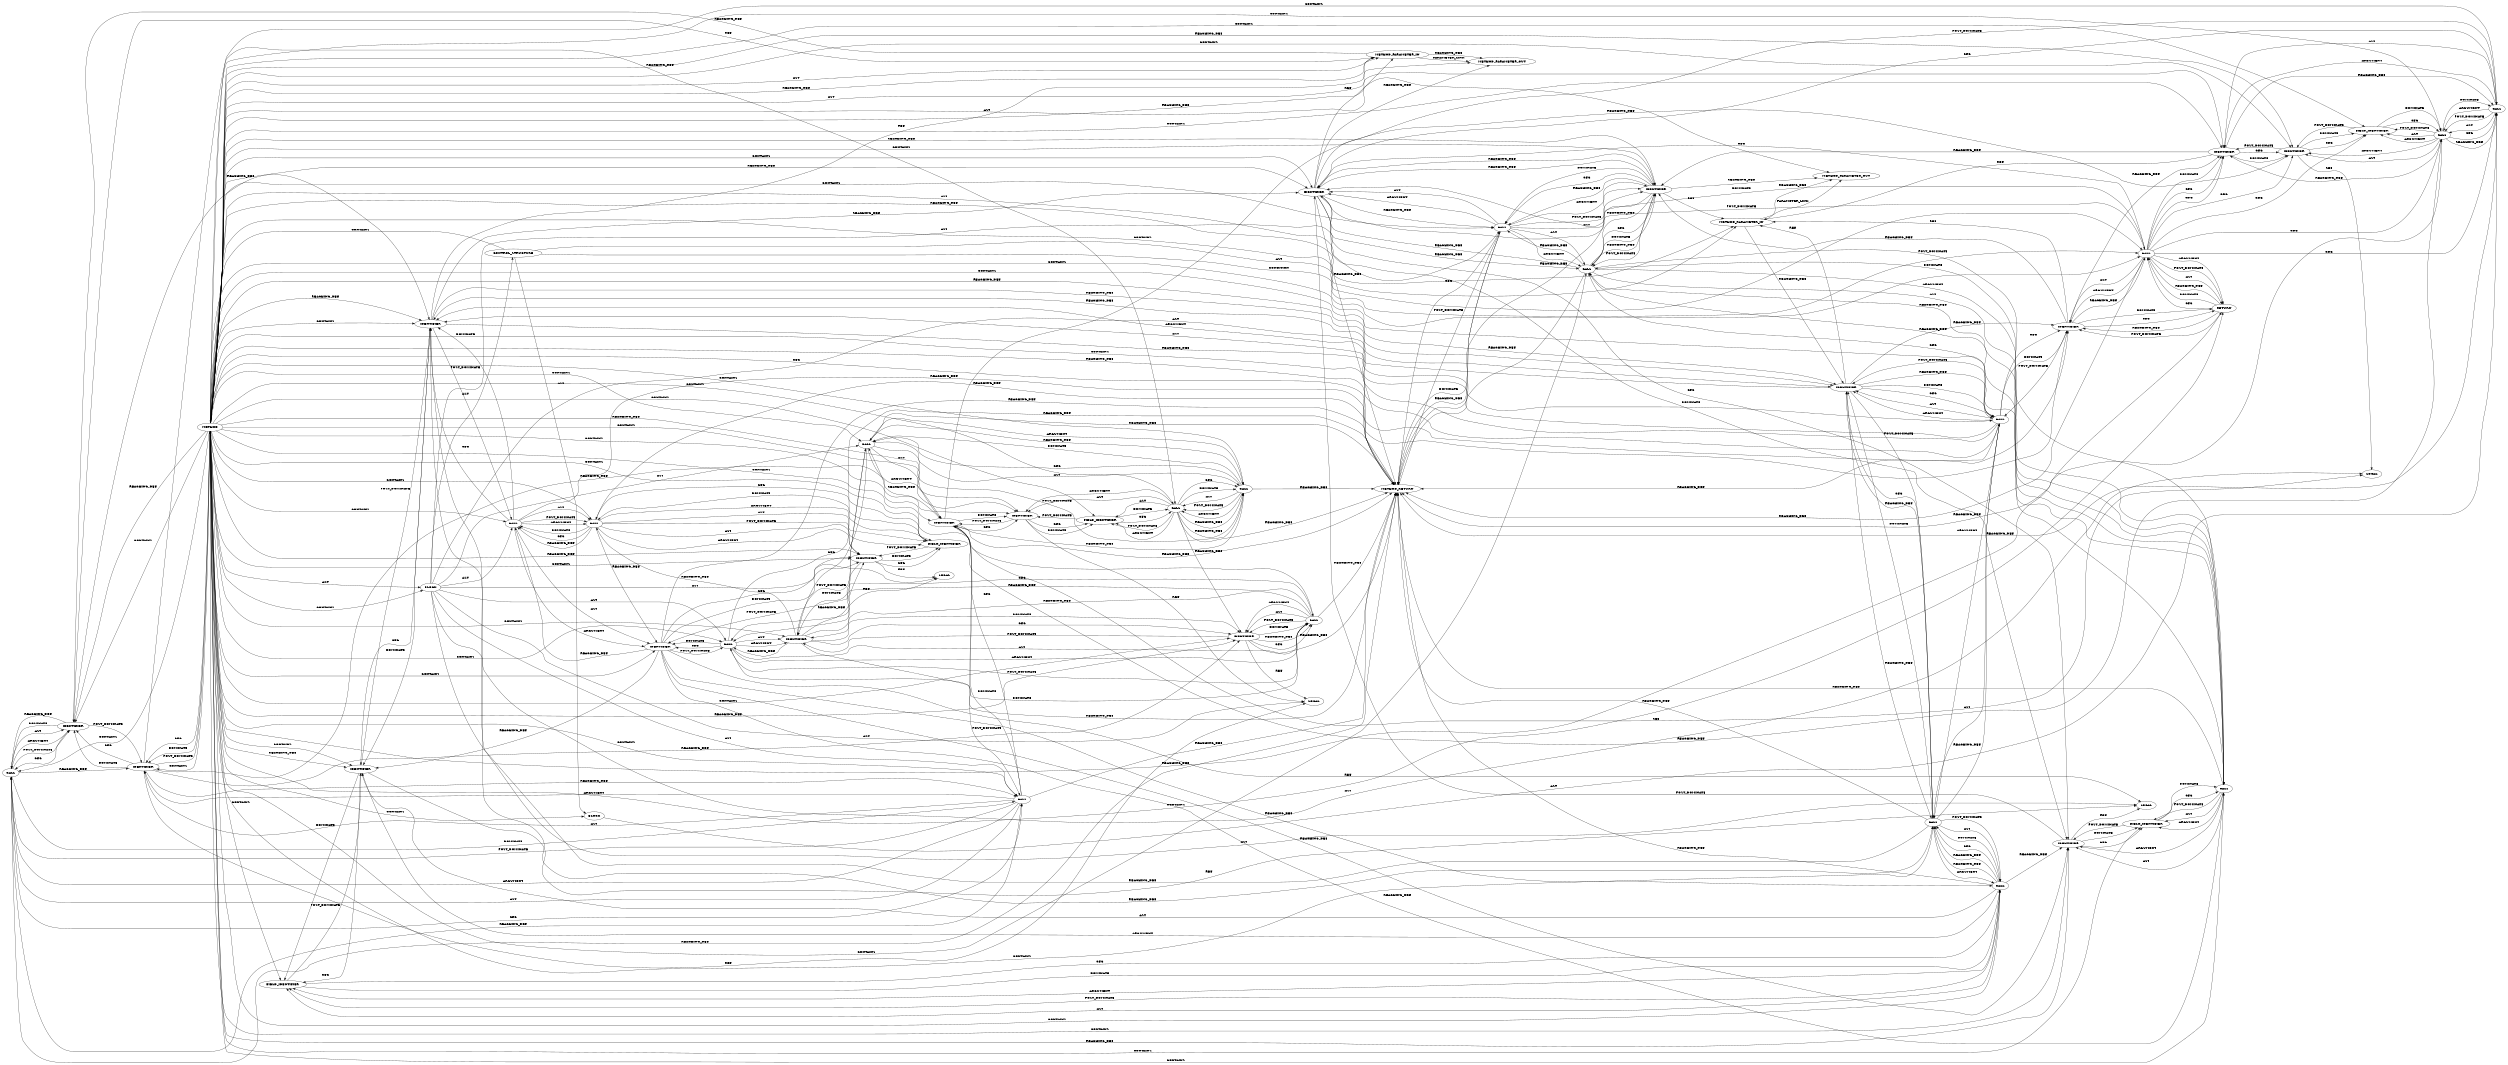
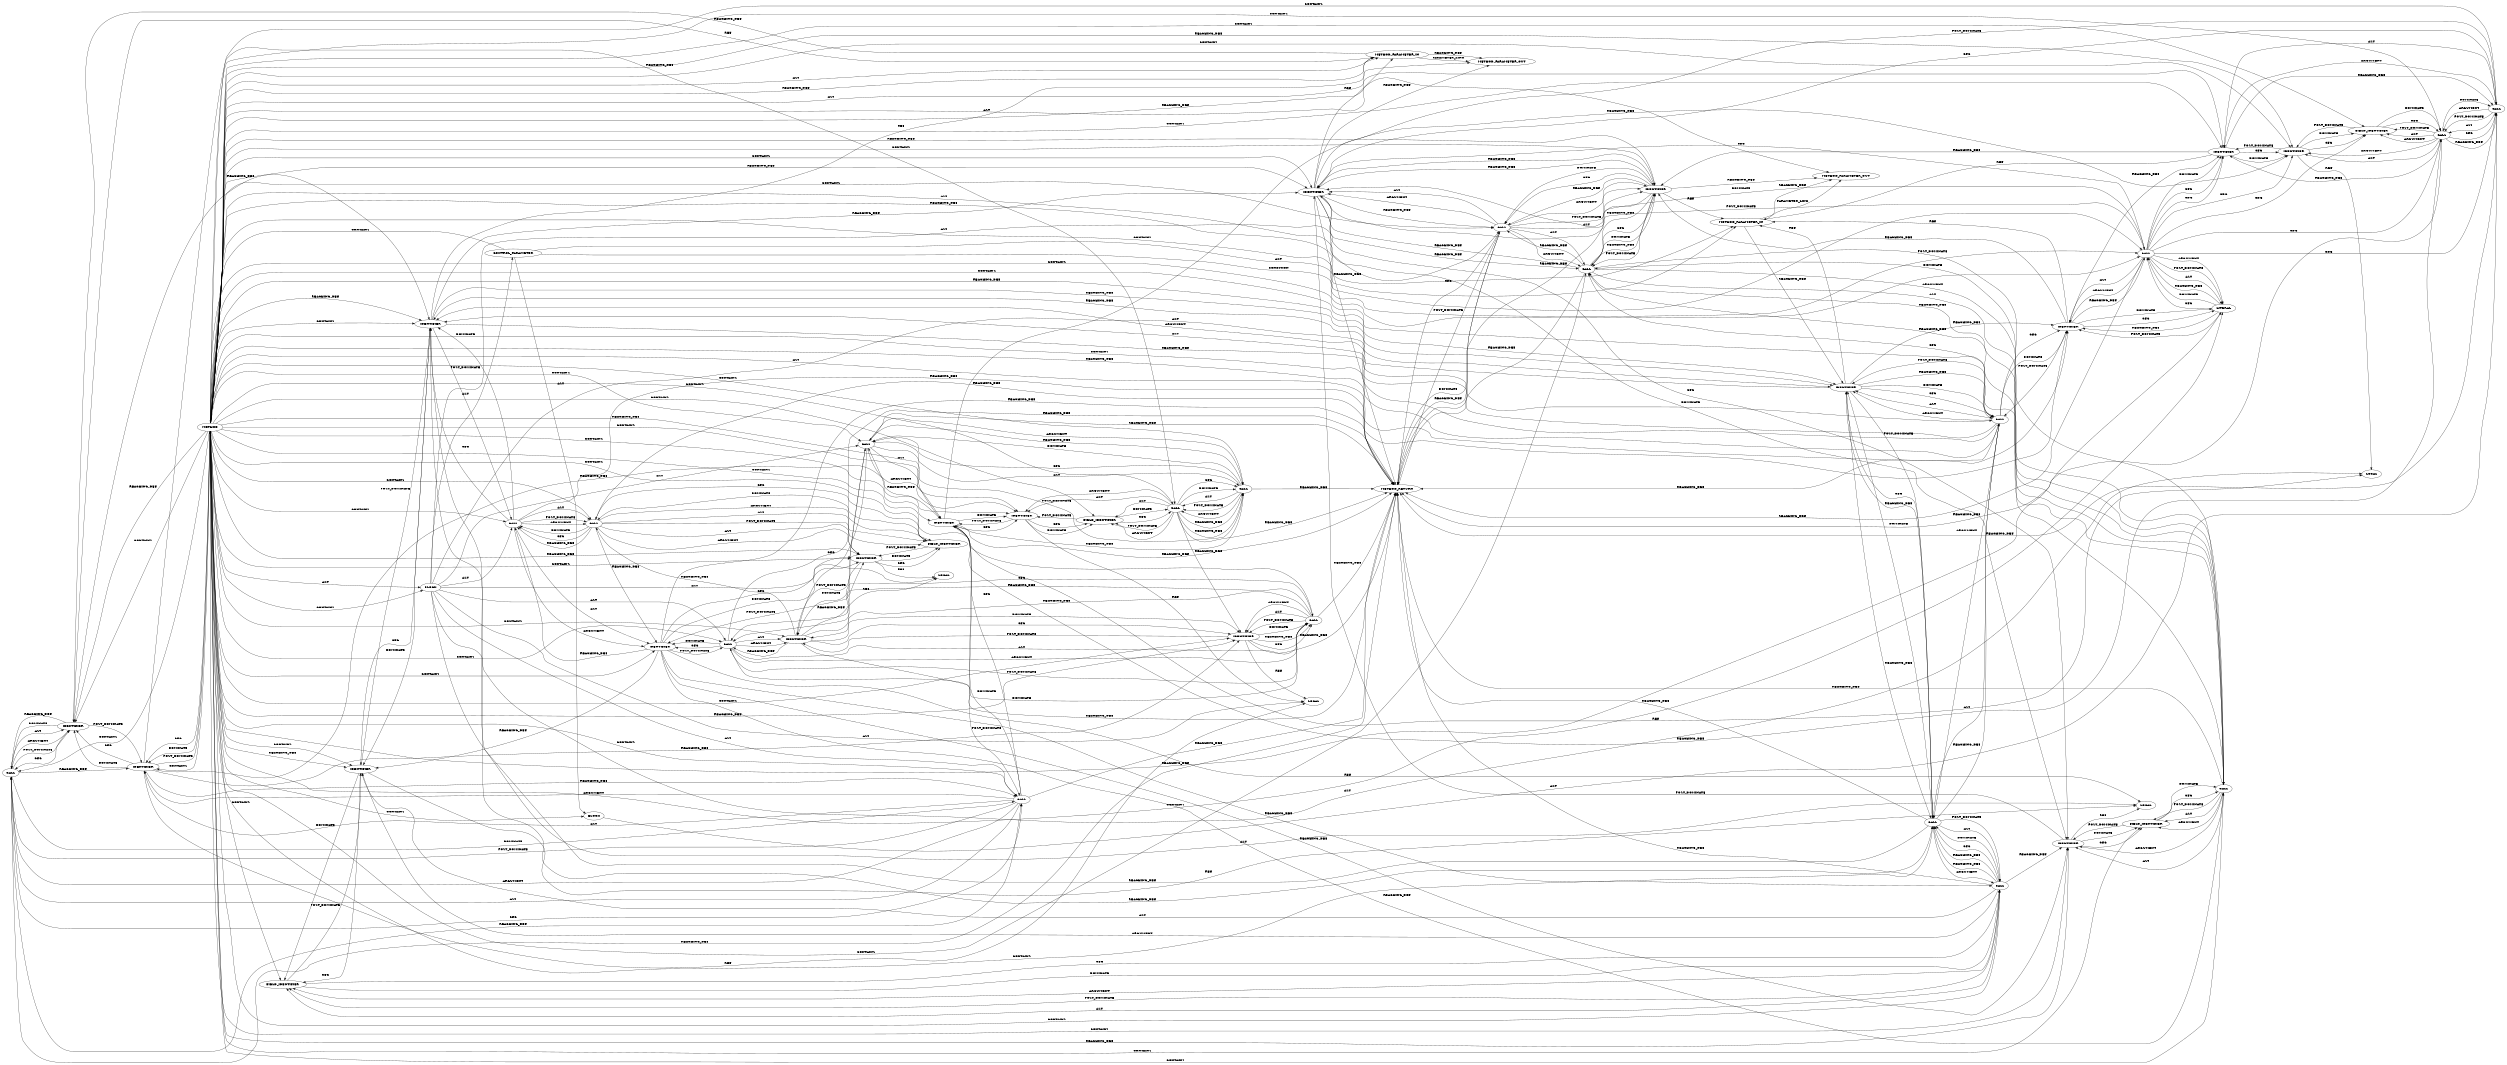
node "CONTROL_STRUCTURE": label "CONTROL_STRUCTURE" -> "CONTROL_PARAMETER"
node "RETURN": label "RETURN" -> "LITERAL"
edge "METHOD" -> "METHOD_RETURN": label "CFG" -> "AST"
